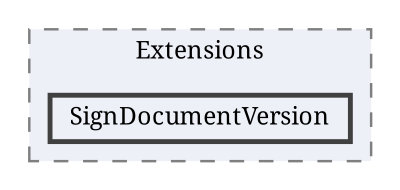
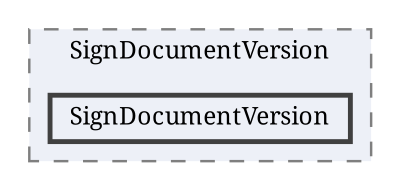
cluster "Extensions": label "Extensions" -> "SignDocumentVersion"
